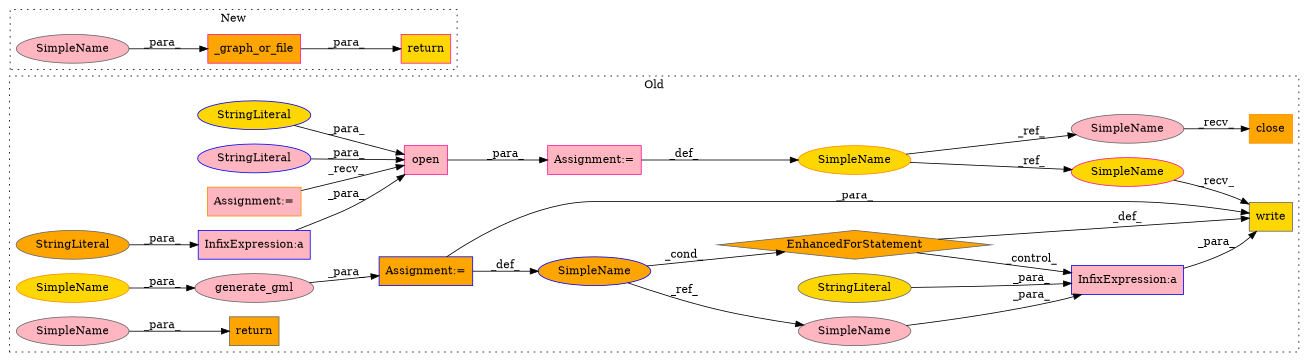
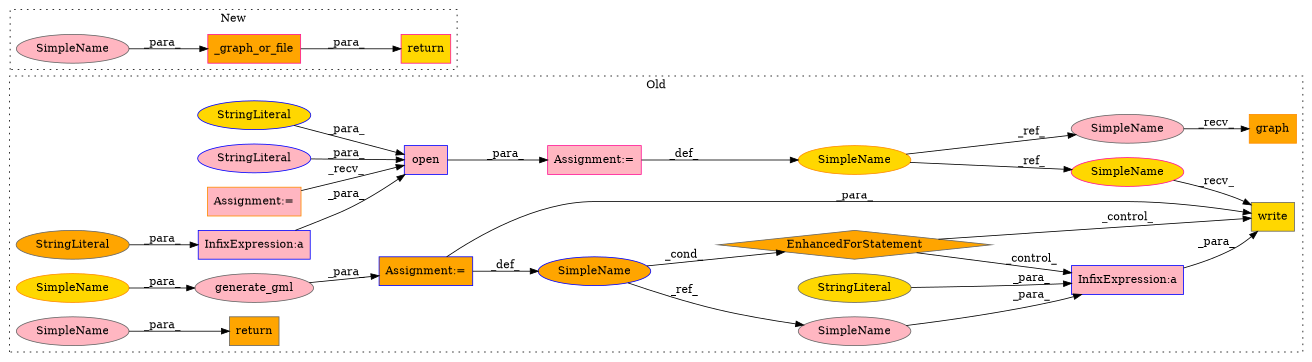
node "close": label "close" -> "graph"
node "open": color deeppink -> blue
edge "EnhancedForStatement" -> "write": label "_def_" -> "_control_"
